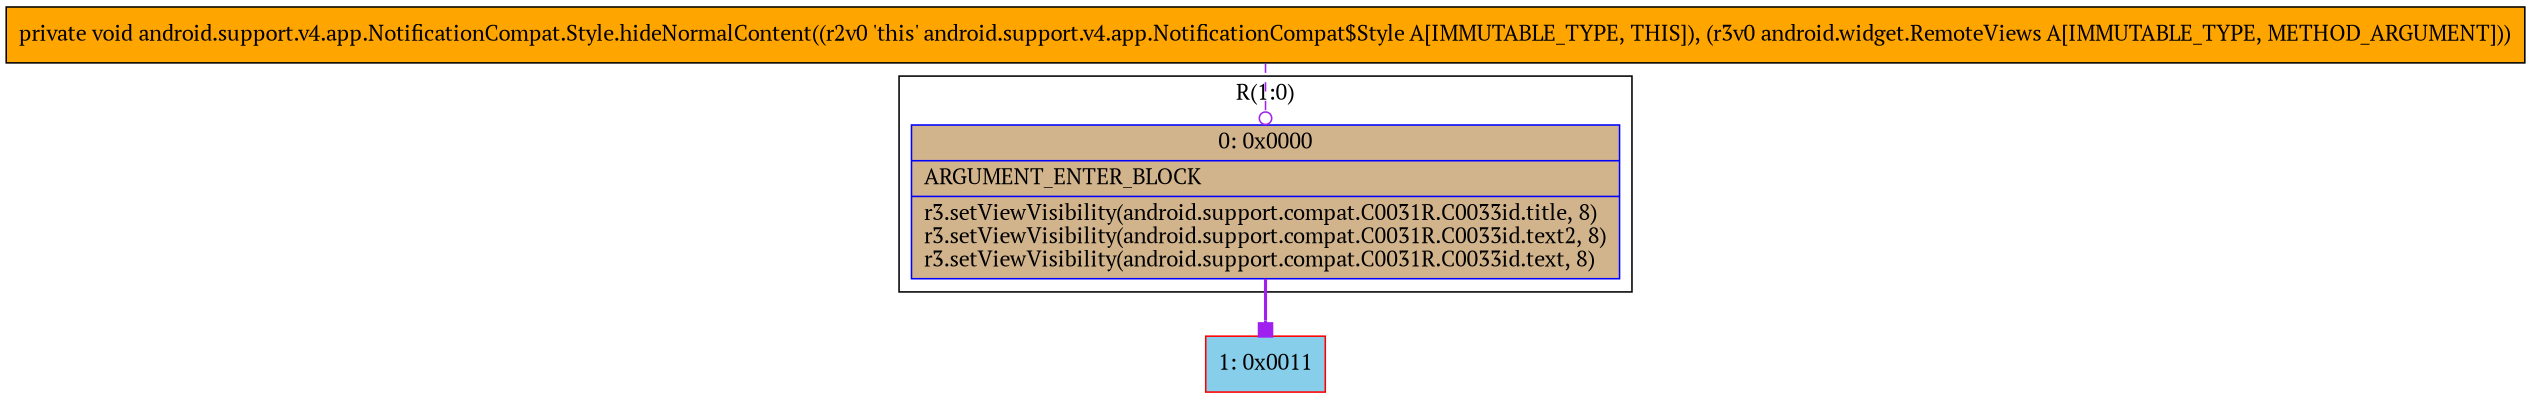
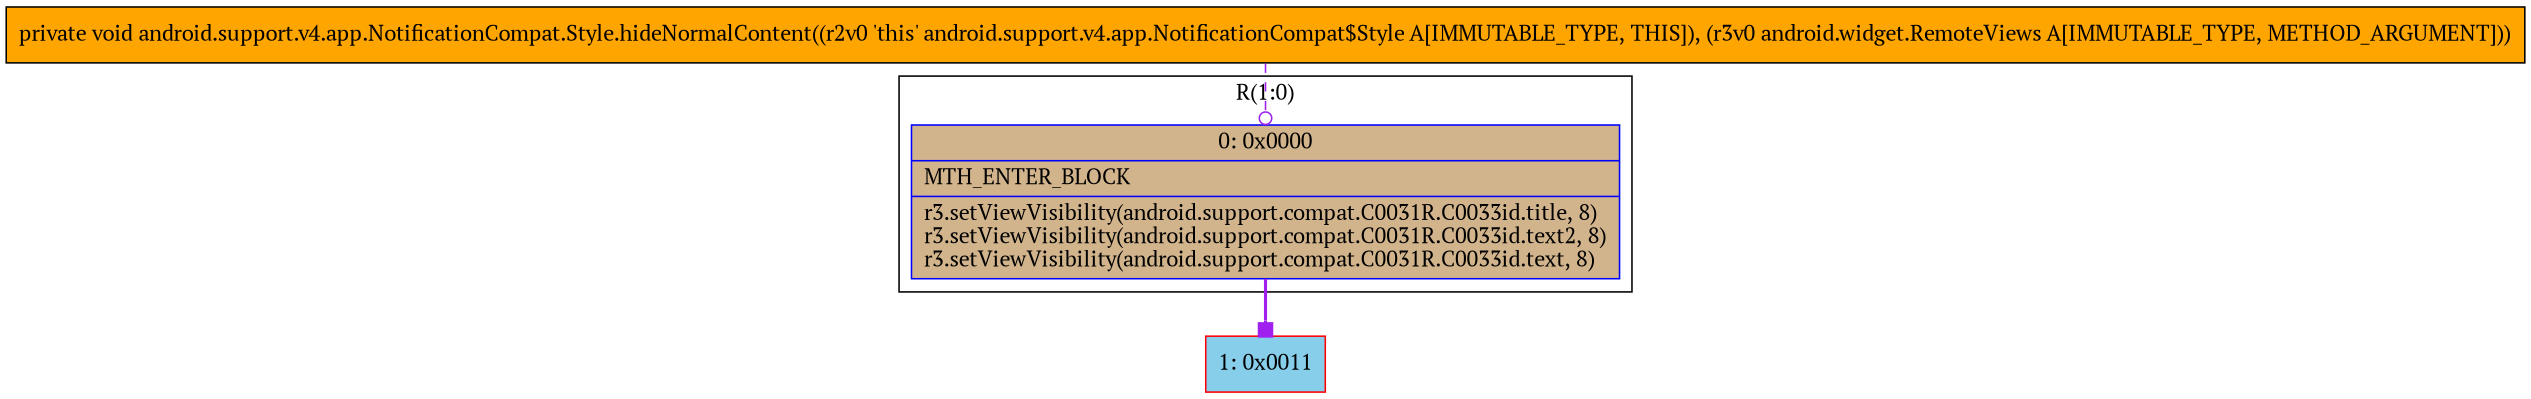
node "0: 0x0000": text "ARGUMENT_ENTER_BLOCK" -> "MTH_ENTER_BLOCK"
